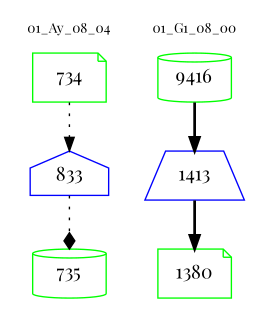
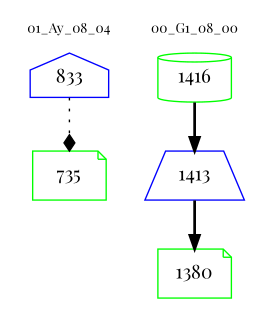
cluster "01_G1_08_00": label "01_G1_08_00" -> "00_G1_08_00"
node "734": removed
node "9416": label "9416" -> "1416"
node "735": shape cylinder -> note
